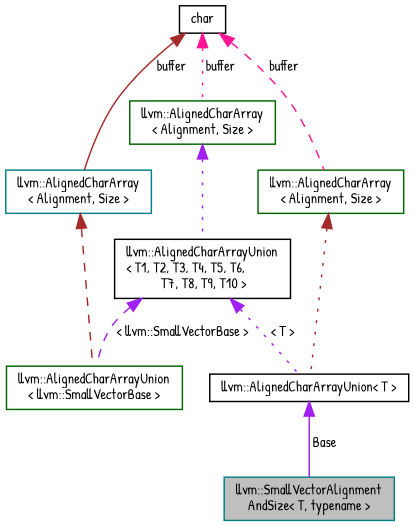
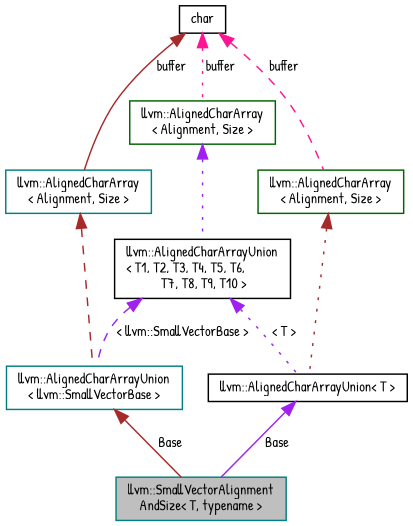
node "llvm::AlignedCharArrayUnion < llvm::SmallVectorBase >": color darkgreen -> teal
edge "llvm::SmallVectorAlignment AndSize< T, typename >" -> "llvm::AlignedCharArrayUnion < llvm::SmallVectorBase >": added, label "Base"
